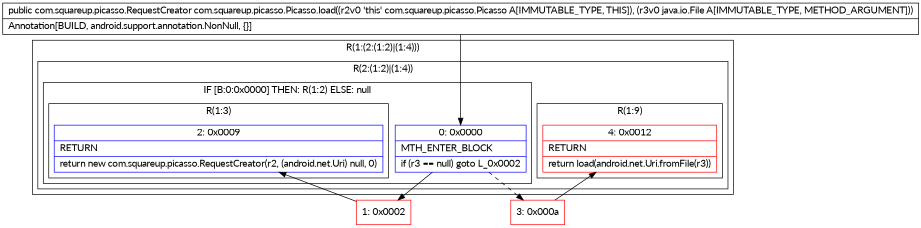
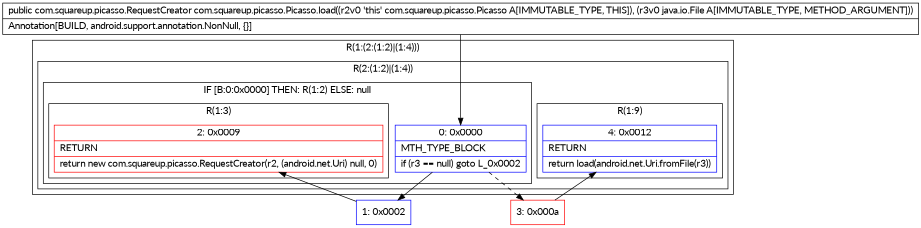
node "0: 0x0000": text "MTH_ENTER_BLOCK" -> "MTH_TYPE_BLOCK"
node "2: 0x0009": color blue -> red
node "4: 0x0012": color red -> blue
node "1: 0x0002": color red -> blue
